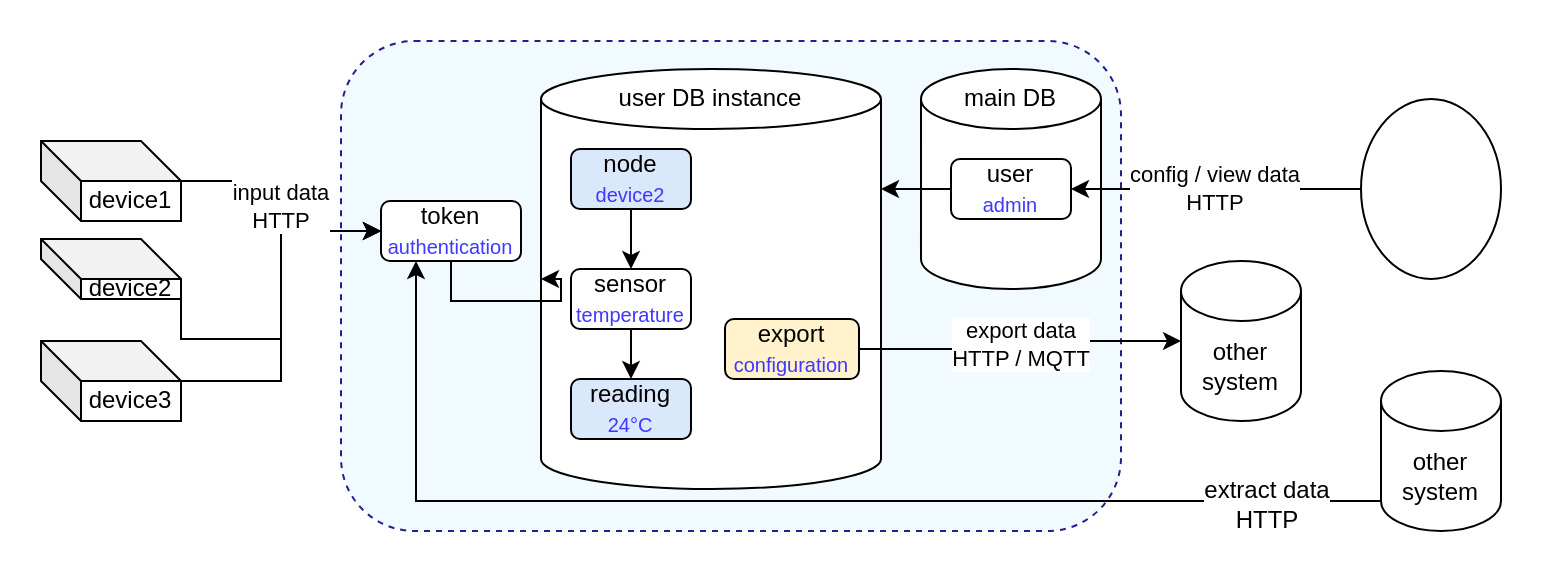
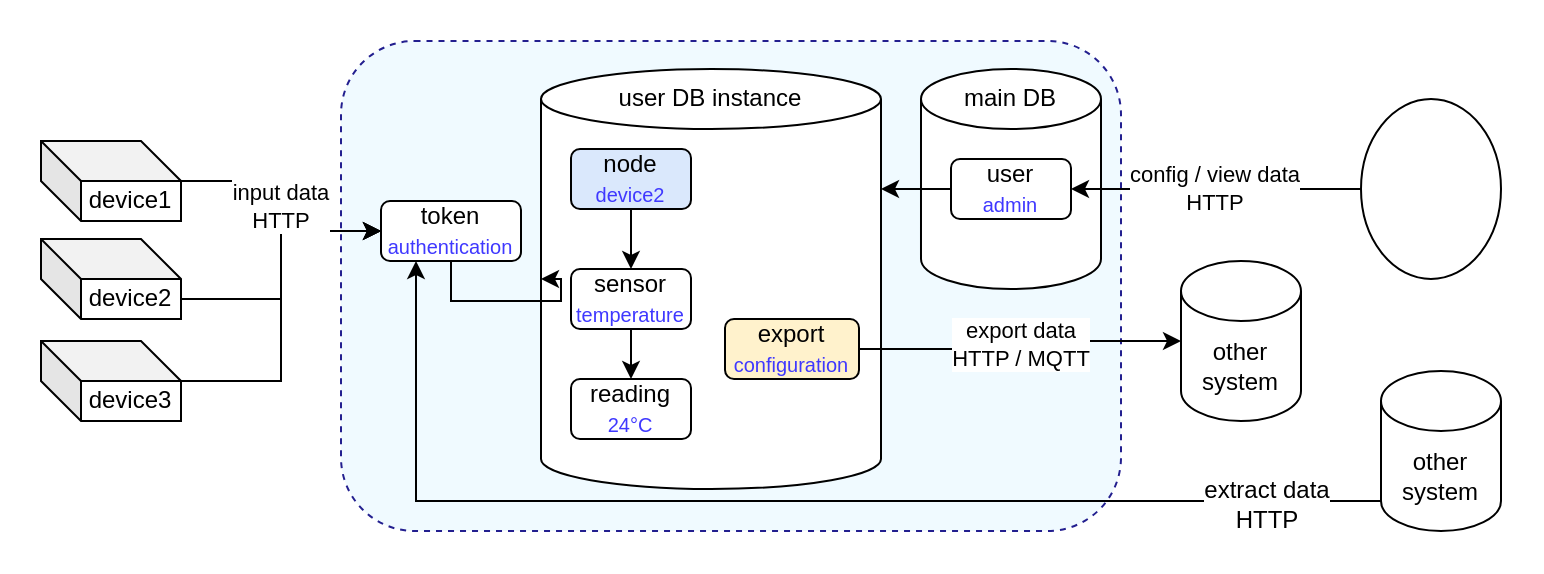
node "device2": size 140x60 -> 140x80
node "reading 24°C": fillcolor #dae8fc -> #ffffff
